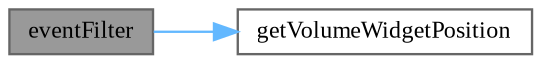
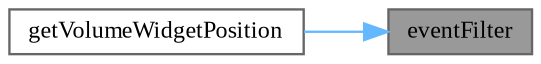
edge "eventFilter" -> "getVolumeWidgetPosition": reversed
